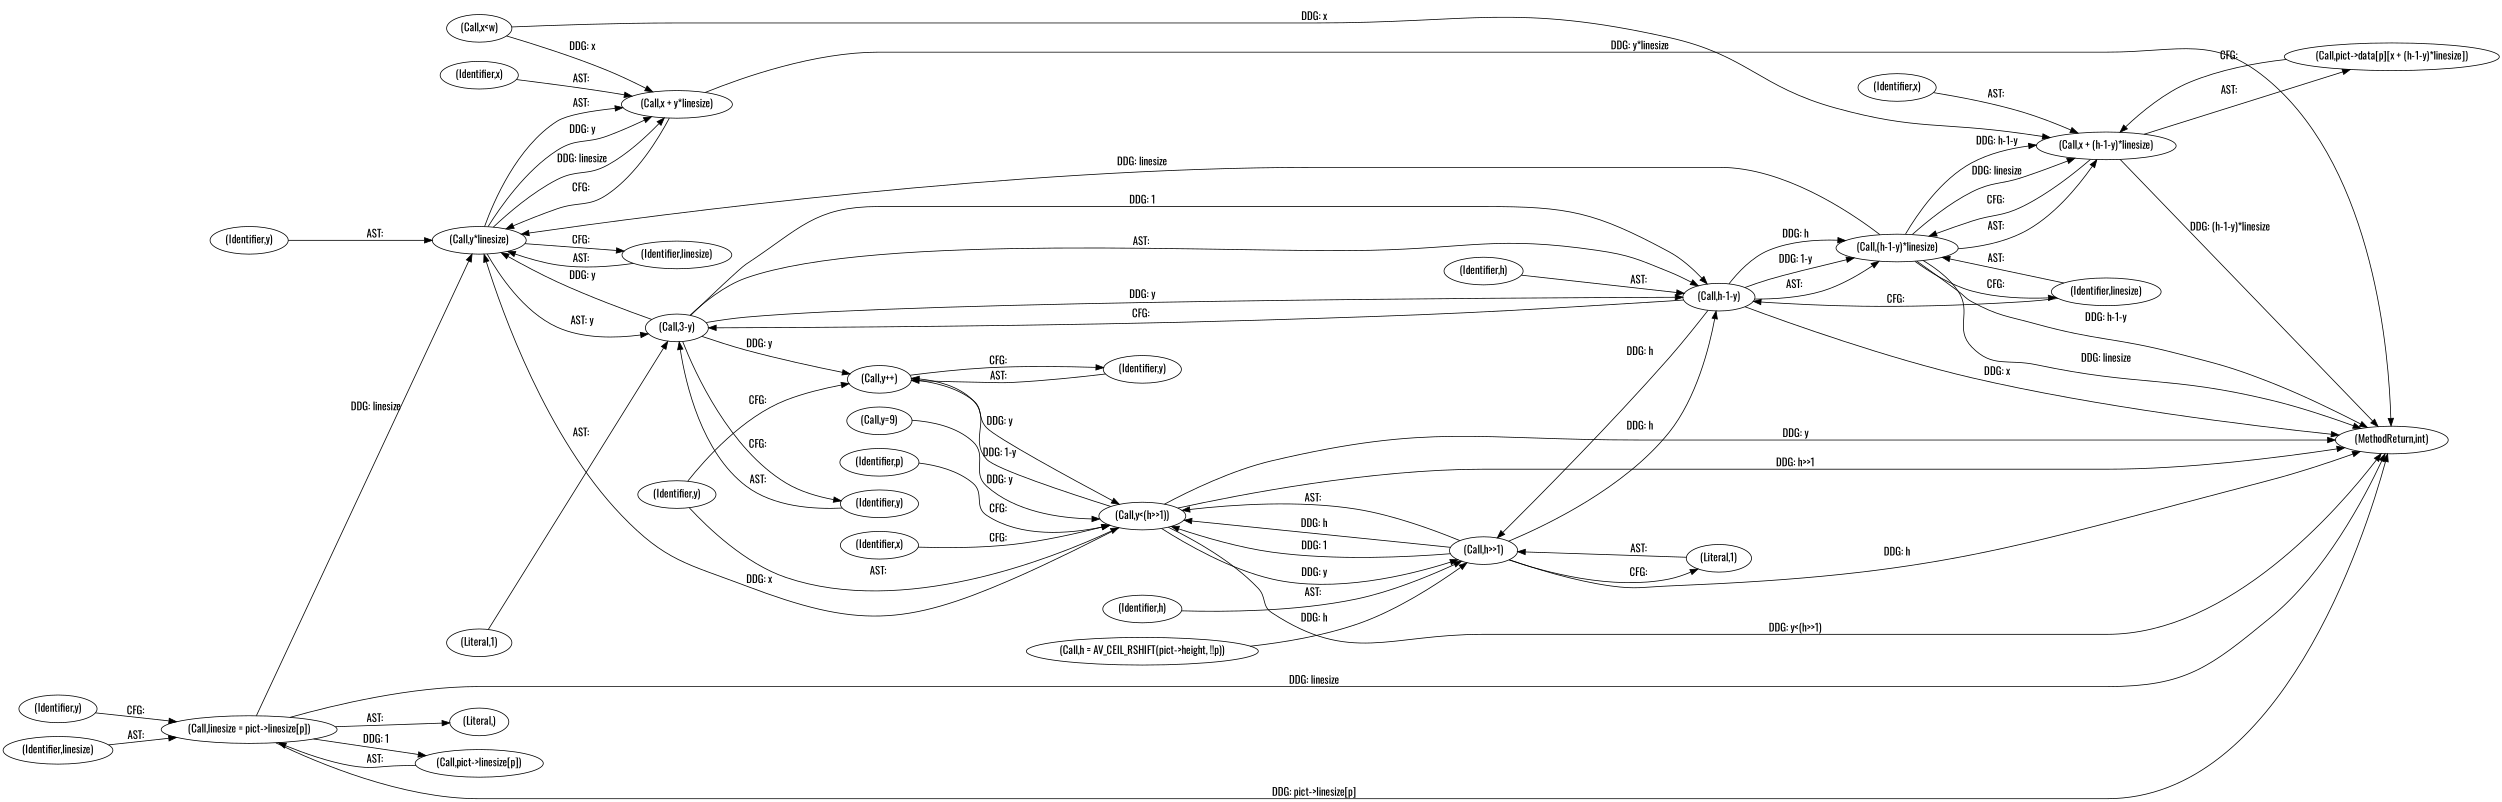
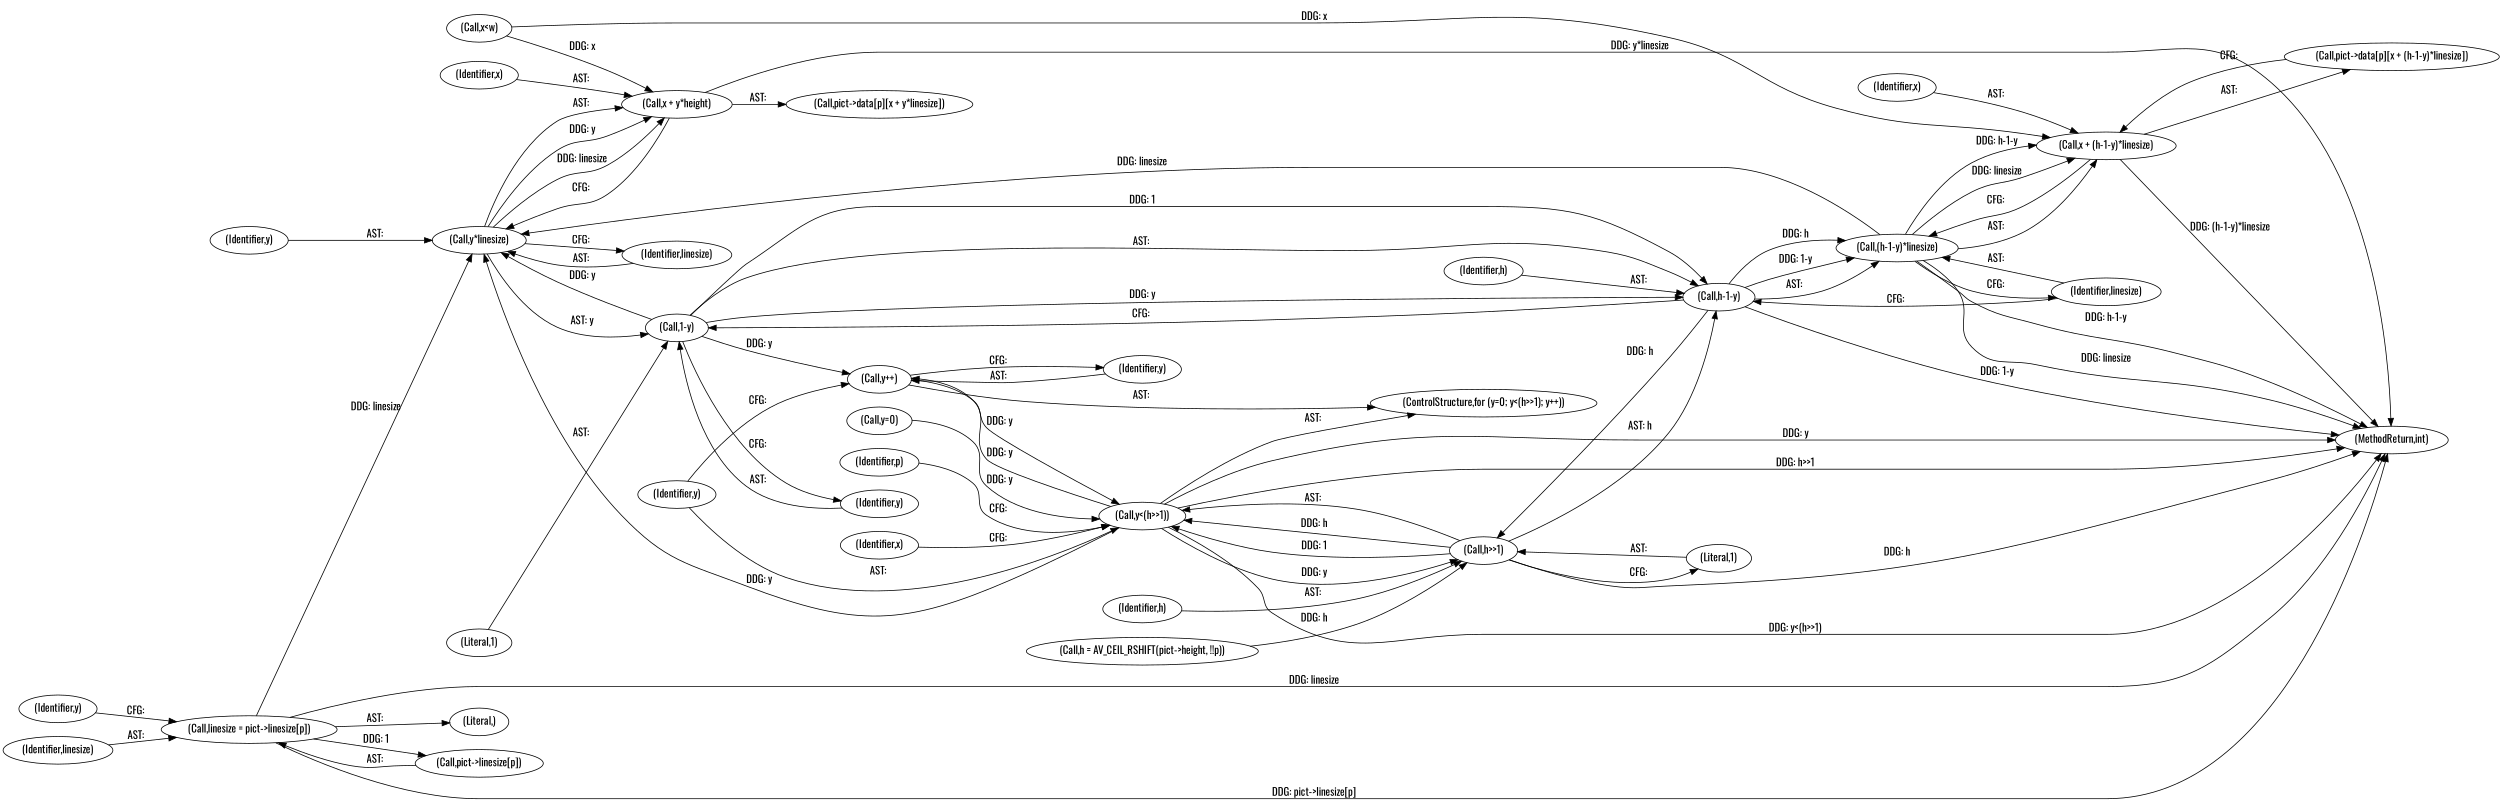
node "(Call,x + y*linesize)": label "(Call,x + y*linesize)" -> "(Call,x + y*height)"
node "(Call,pict->data[p][x + y*linesize])": added
node "(Call,3-y)": label "(Call,3-y)" -> "(Call,1-y)"
edge "(Call,h-1-y)" -> "(MethodReturn,int)": label "DDG: x" -> "DDG: 1-y"
node "(ControlStructure,for (y=0; y<(h>>1); y++))": added
node "(Call,y=9)": label "(Call,y=9)" -> "(Call,y=0)"
edge "(Call,h>>1)" -> "(Call,h-1-y)": label "DDG: h" -> "AST: h"
edge "(Call,y<(h>>1))" -> "(Call,y++)": label "DDG: 1-y" -> "DDG: y"
edge "(Call,y<(h>>1))" -> "(Call,y*linesize)": label "DDG: x" -> "DDG: y"
